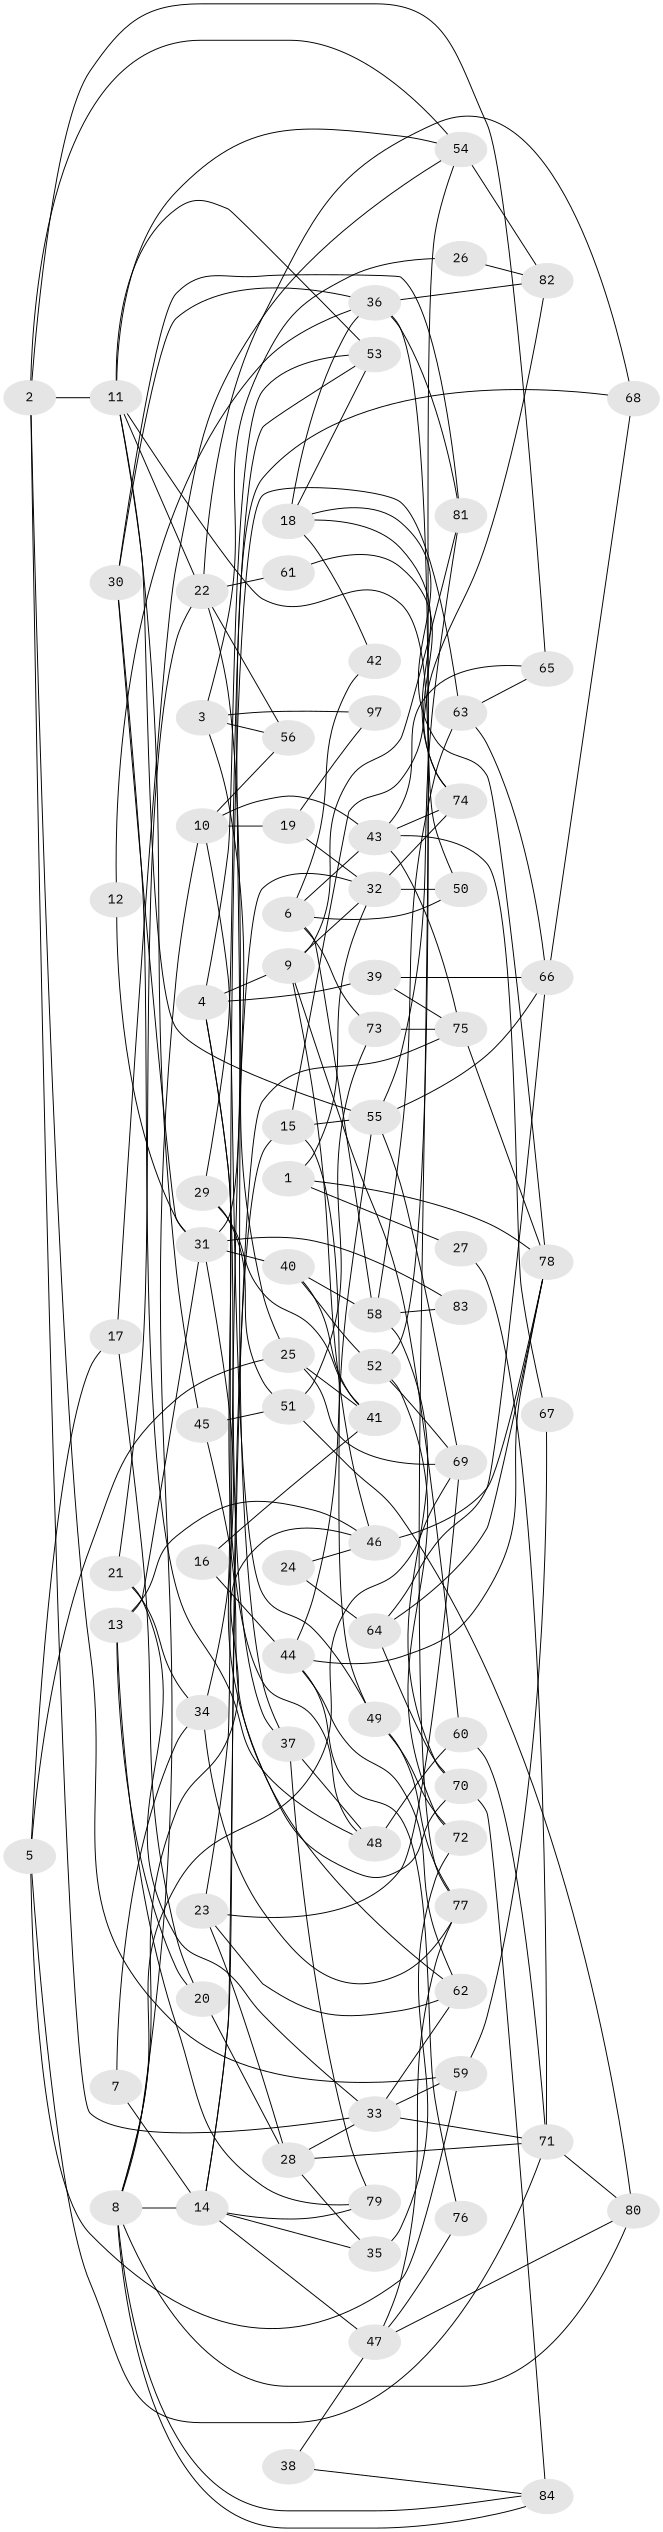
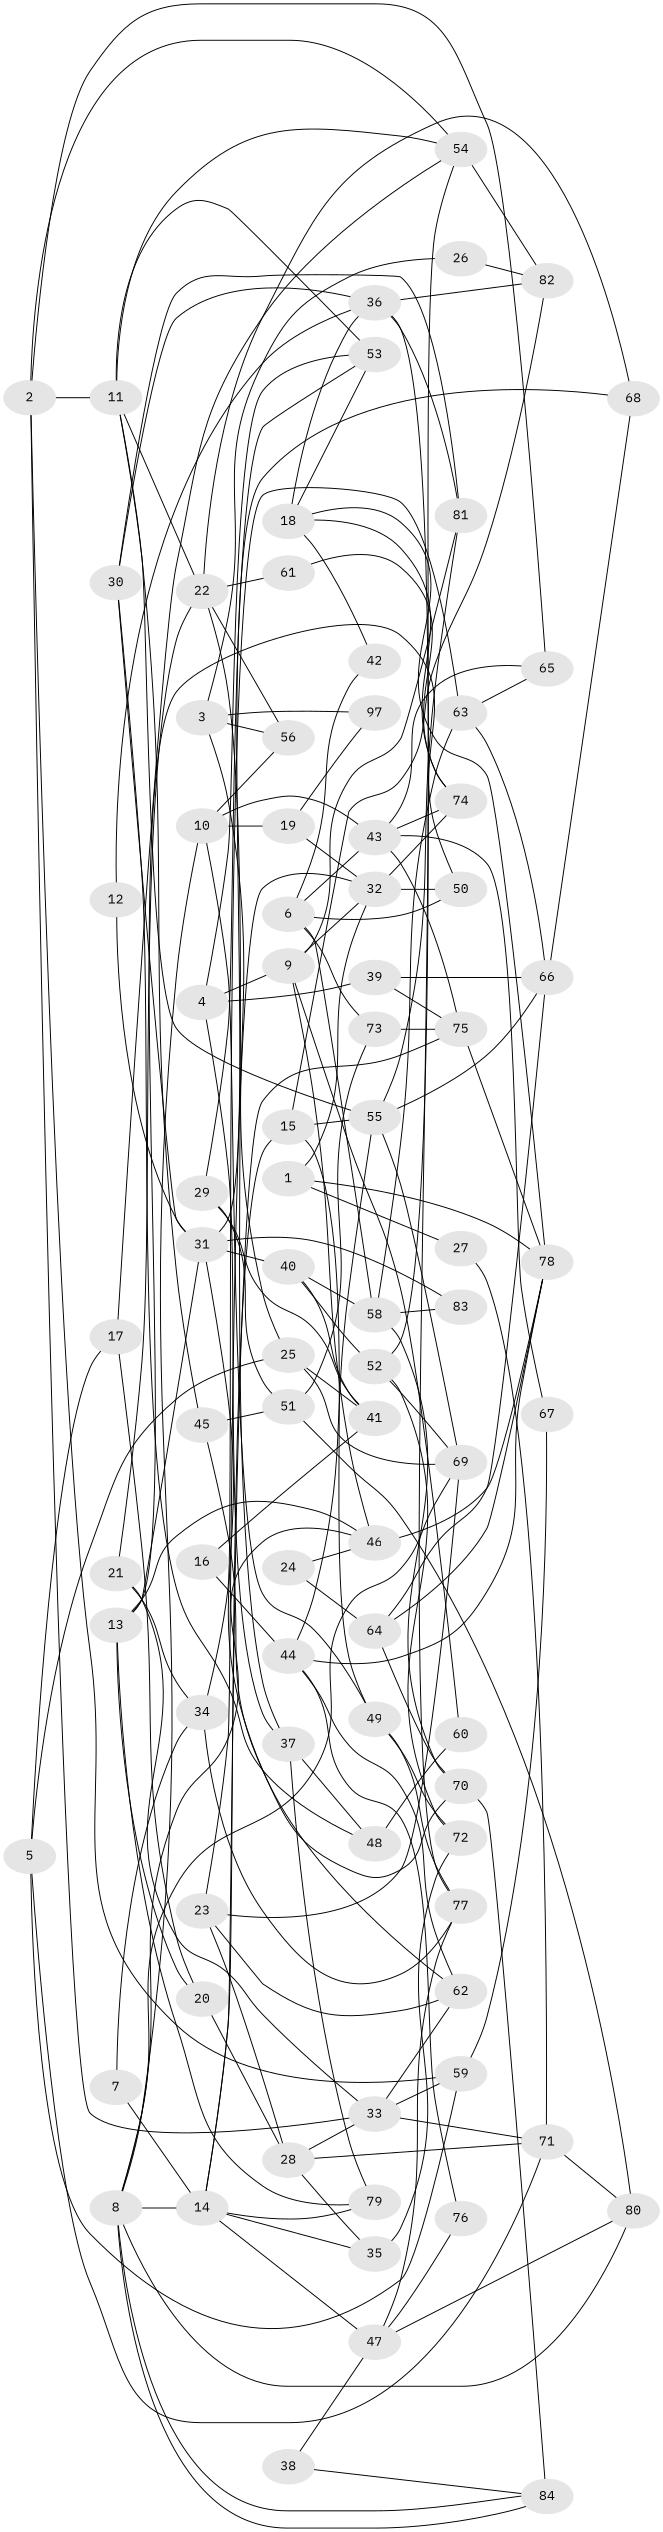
edge "11" -- "50": now "13" -- "50"
edge "4" -- "48": removed
edge "60" -- "71": removed
